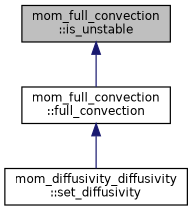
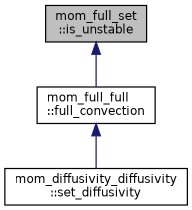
node "mom_full_convection ::is_unstable": label "mom_full_convection ::is_unstable" -> "mom_full_set ::is_unstable"
node "mom_full_convection ::full_convection": label "mom_full_convection ::full_convection" -> "mom_full_full ::full_convection"
